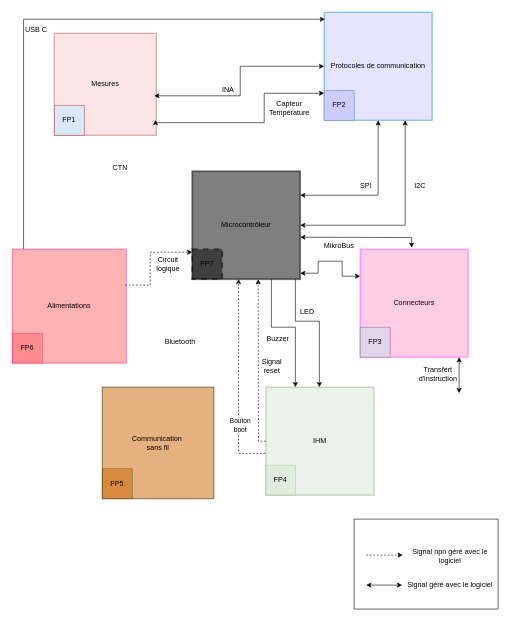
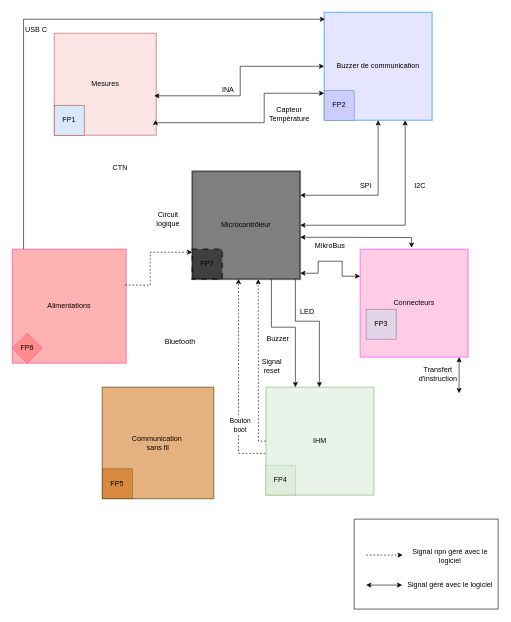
node "Protocoles de communication": label "Protocoles de communication" -> "Buzzer de communication"
node "Capteur Température": moved (290, 108) -> (290, 114)
node "MikroBus": moved (339, 246) -> (330, 246)
node "Circuit logique": moved (168, 264) -> (168, 219)
node "FP3": moved (375, 342) -> (381, 324)
node "FP6": shape rectangle -> diamond
